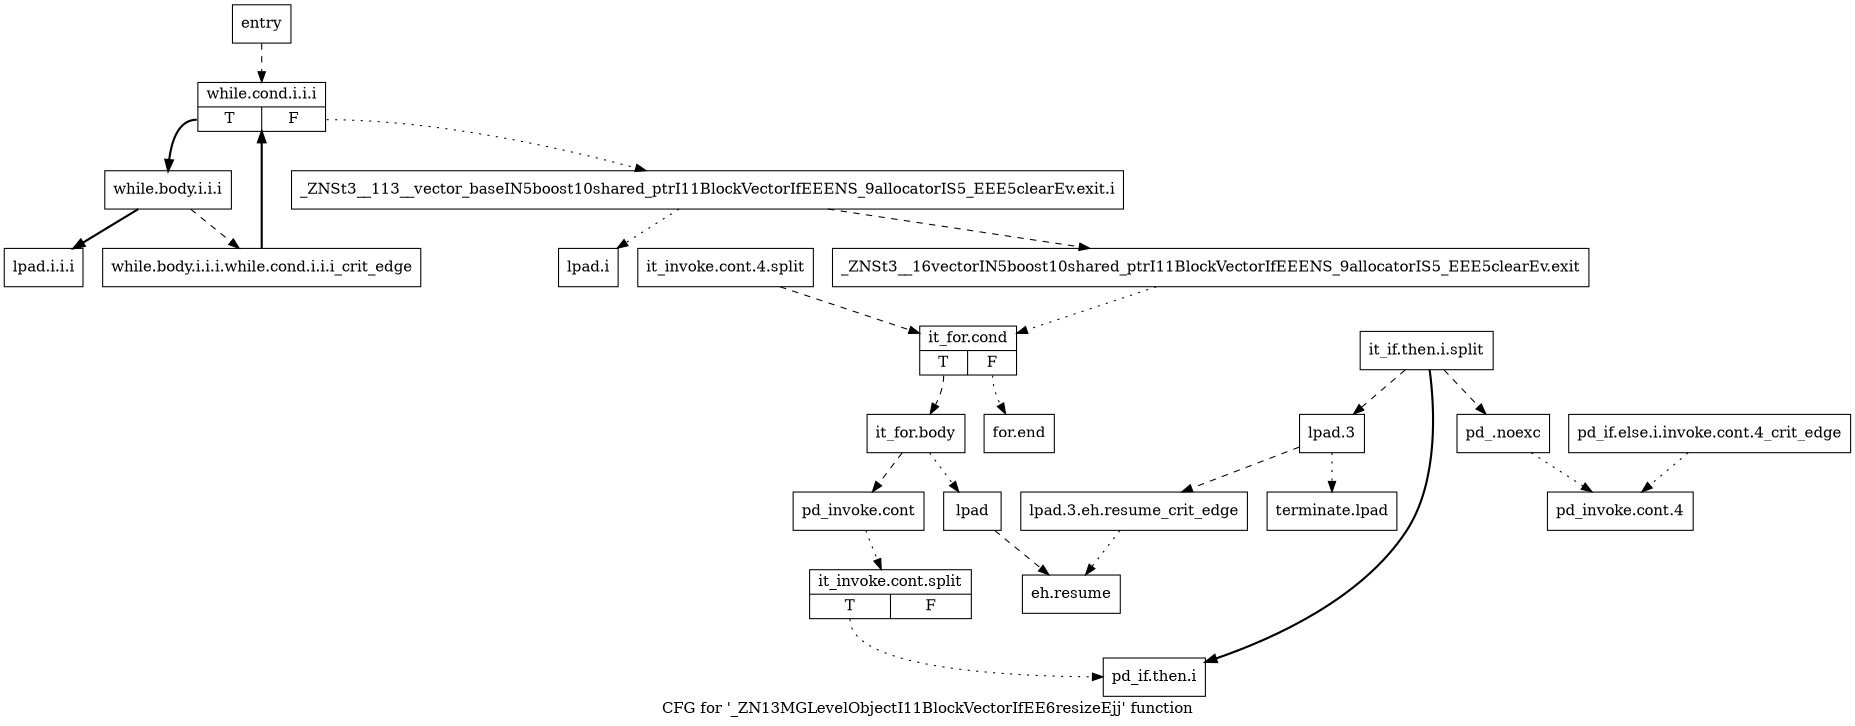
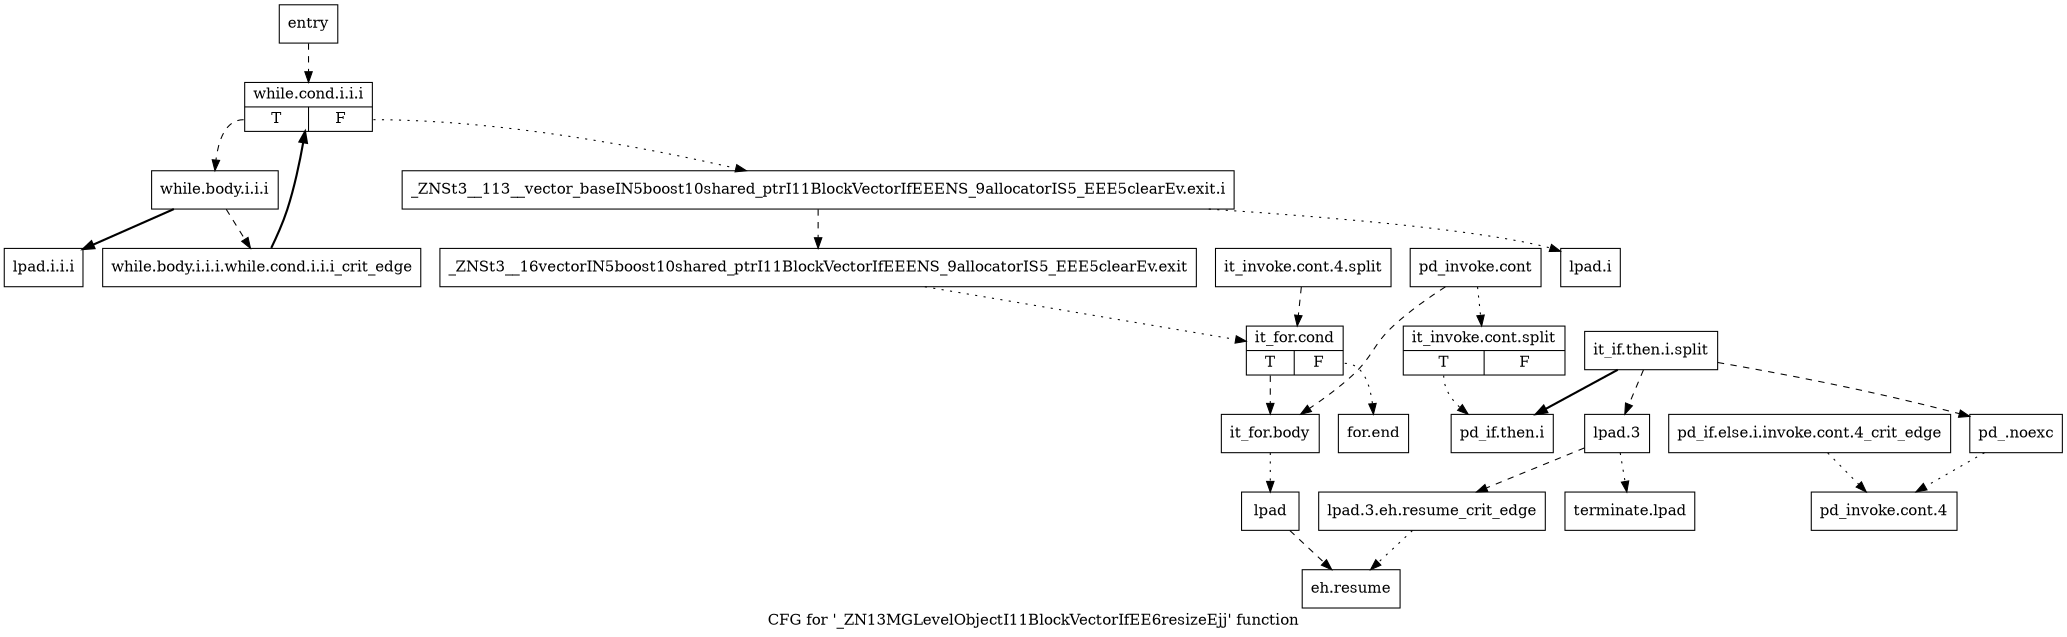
edge "while.cond.i.i.i" -> "while.body.i.i.i": style bold -> dashed
edge "it_for.body" -> "pd_invoke.cont": reversed
